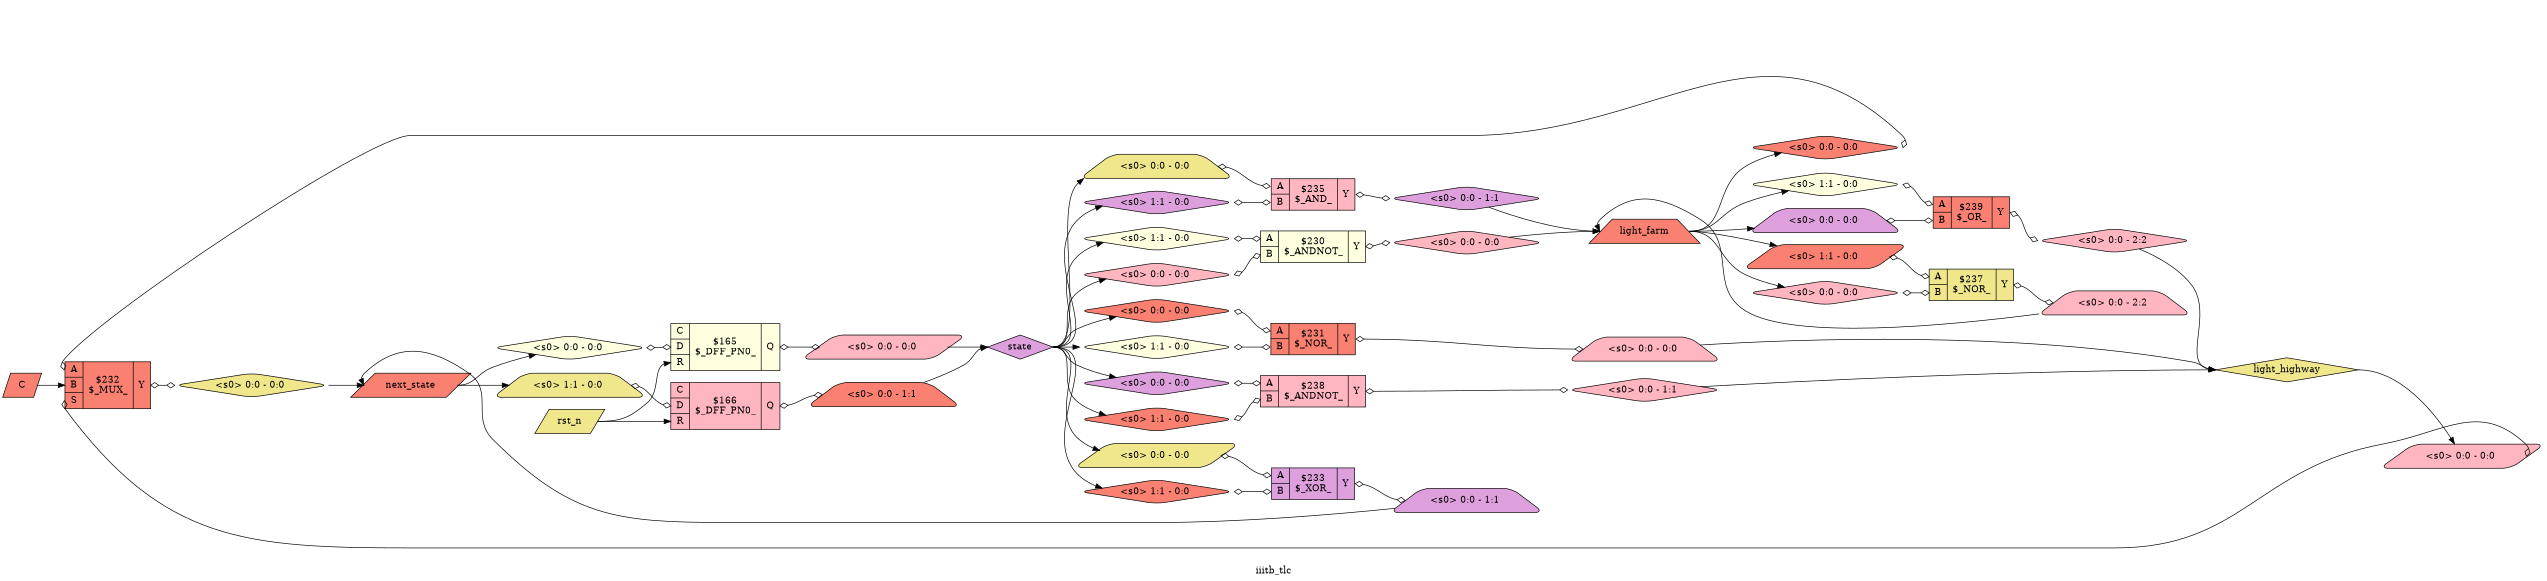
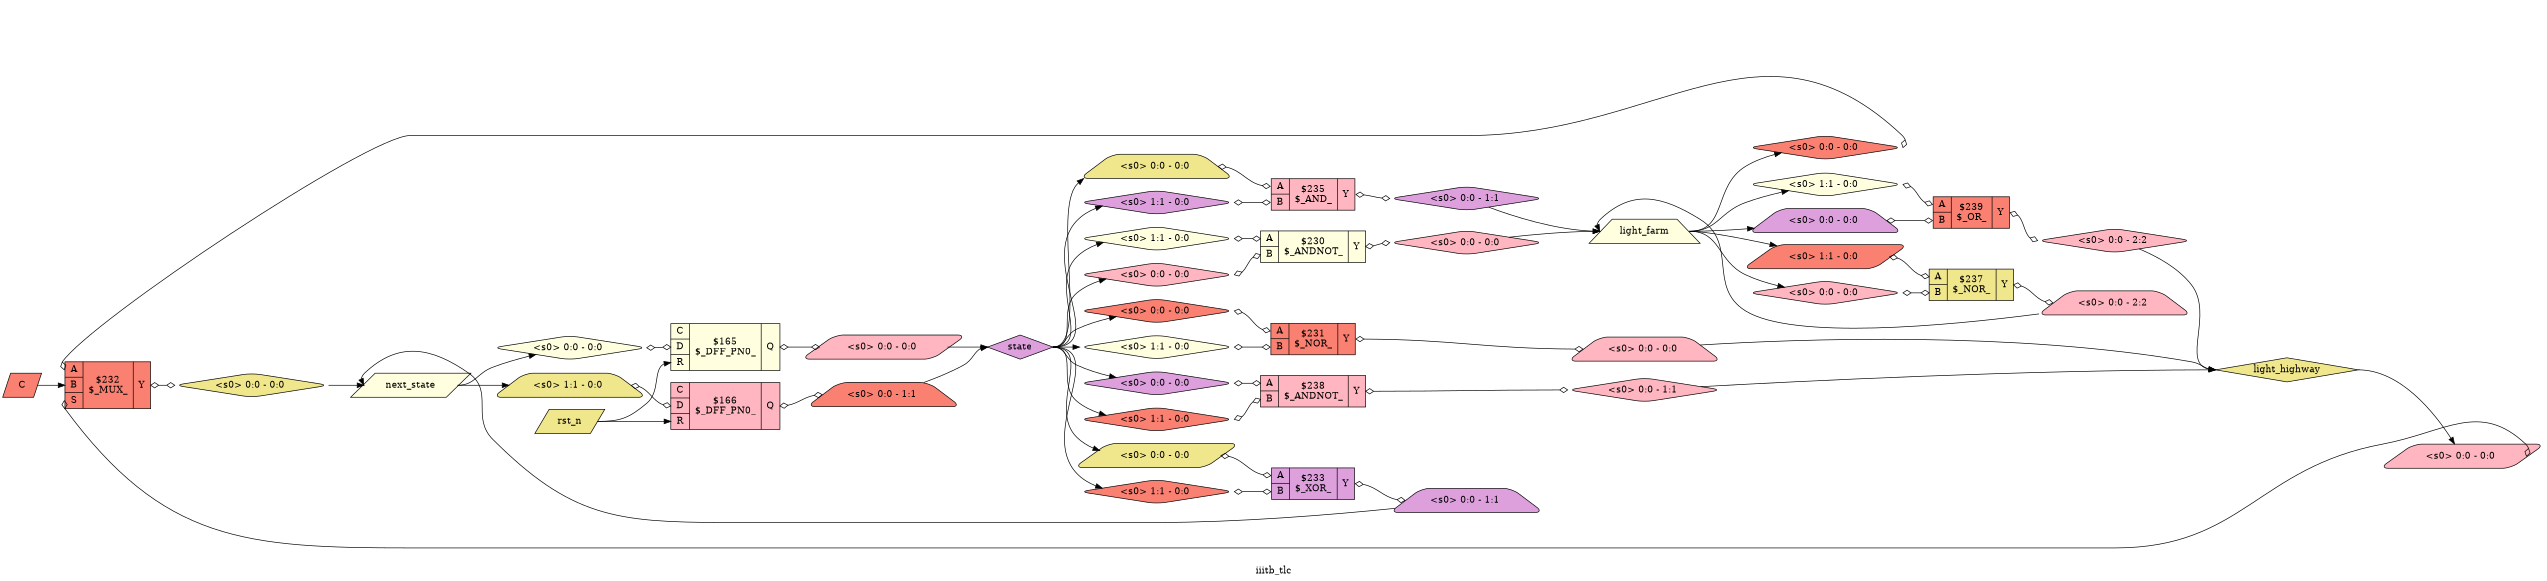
node "light_farm": fillcolor salmon -> lightyellow
node "next_state": fillcolor salmon -> lightyellow
